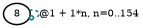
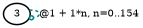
node "8": label "8" -> "3"
